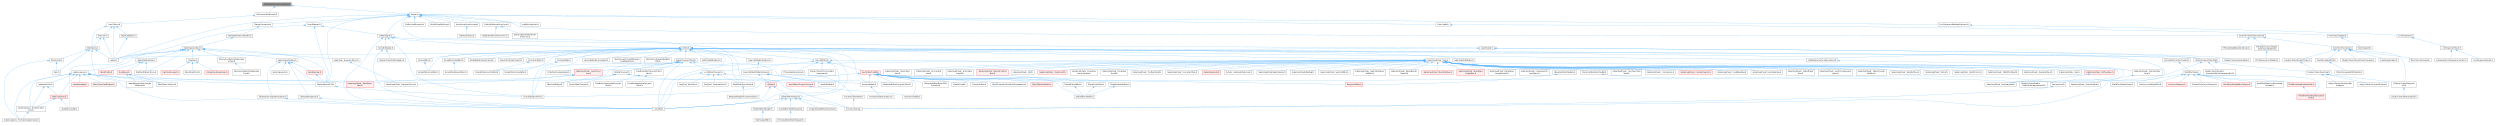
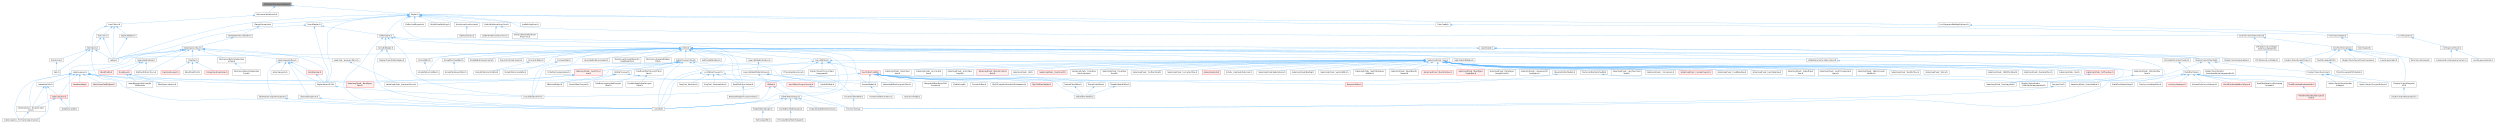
node "VPRenderingBlueprintLibrary.h": removed
node "AnimGraphNode_ModifyCurve.h": removed
edge "AnimCompress_PerTrackCompression.h" -> "SlateExtras.h": now "AnimCompress_PerTrackCompression.h" -> "AnimationUtils.h"
